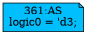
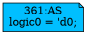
node "361:AS logic0 = 'd3;": label "361:AS logic0 = 'd3;" -> "361:AS logic0 = 'd0;"
